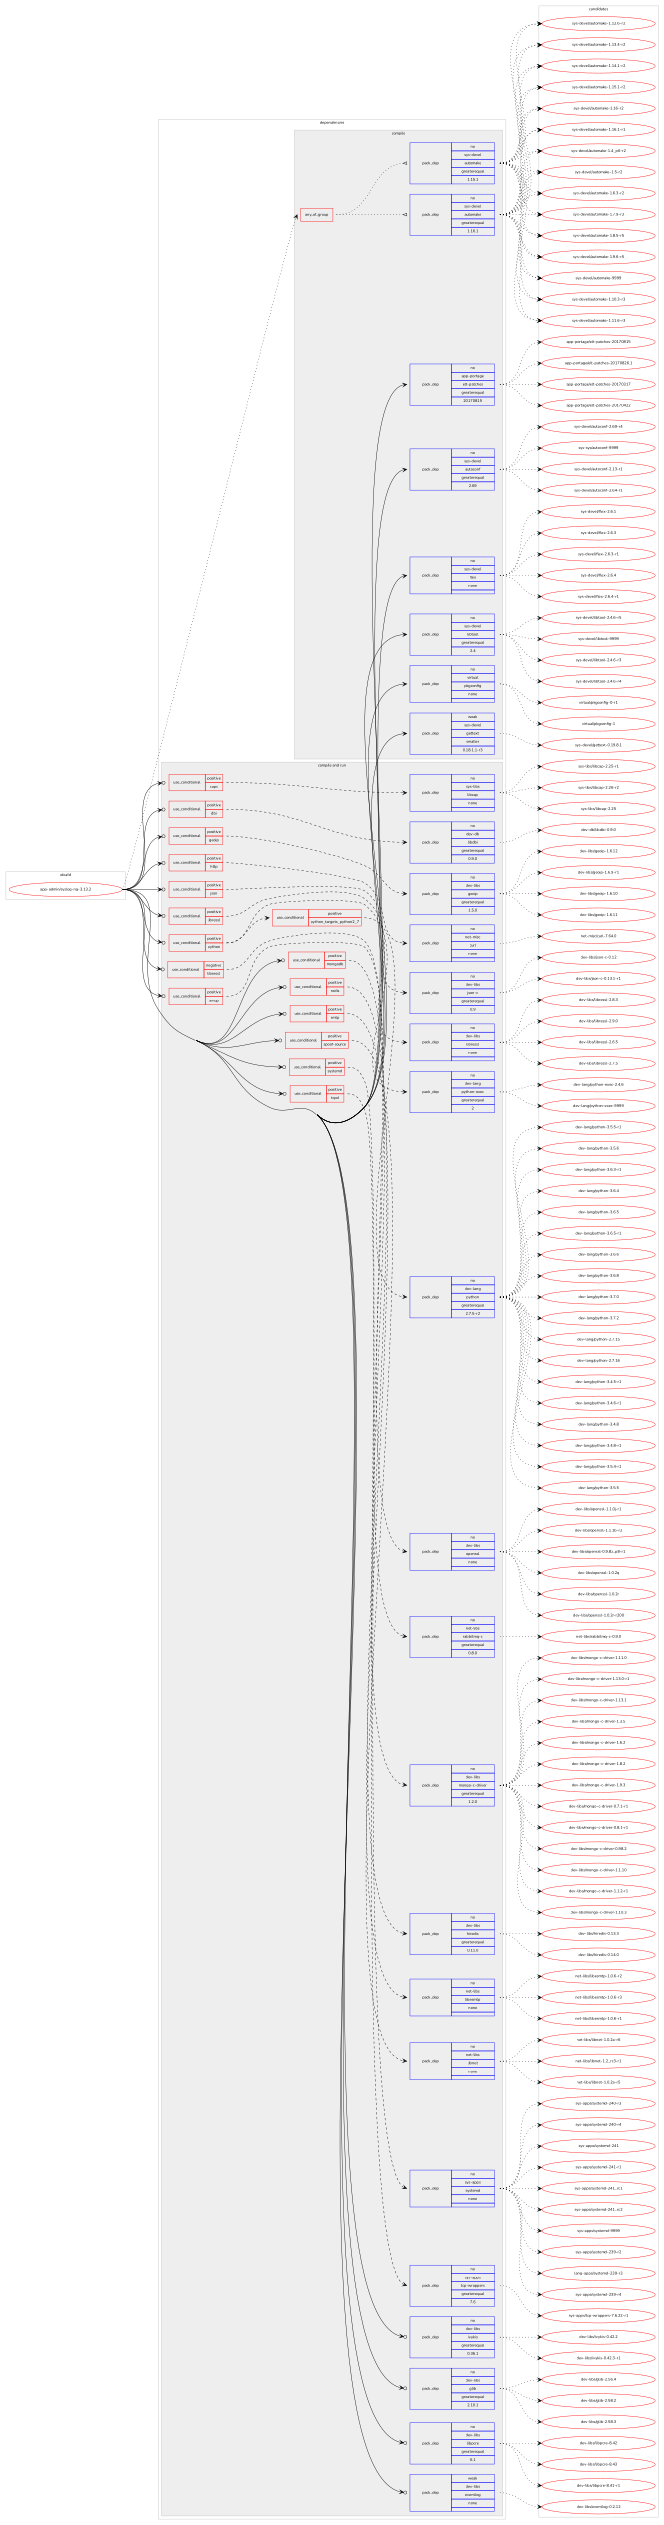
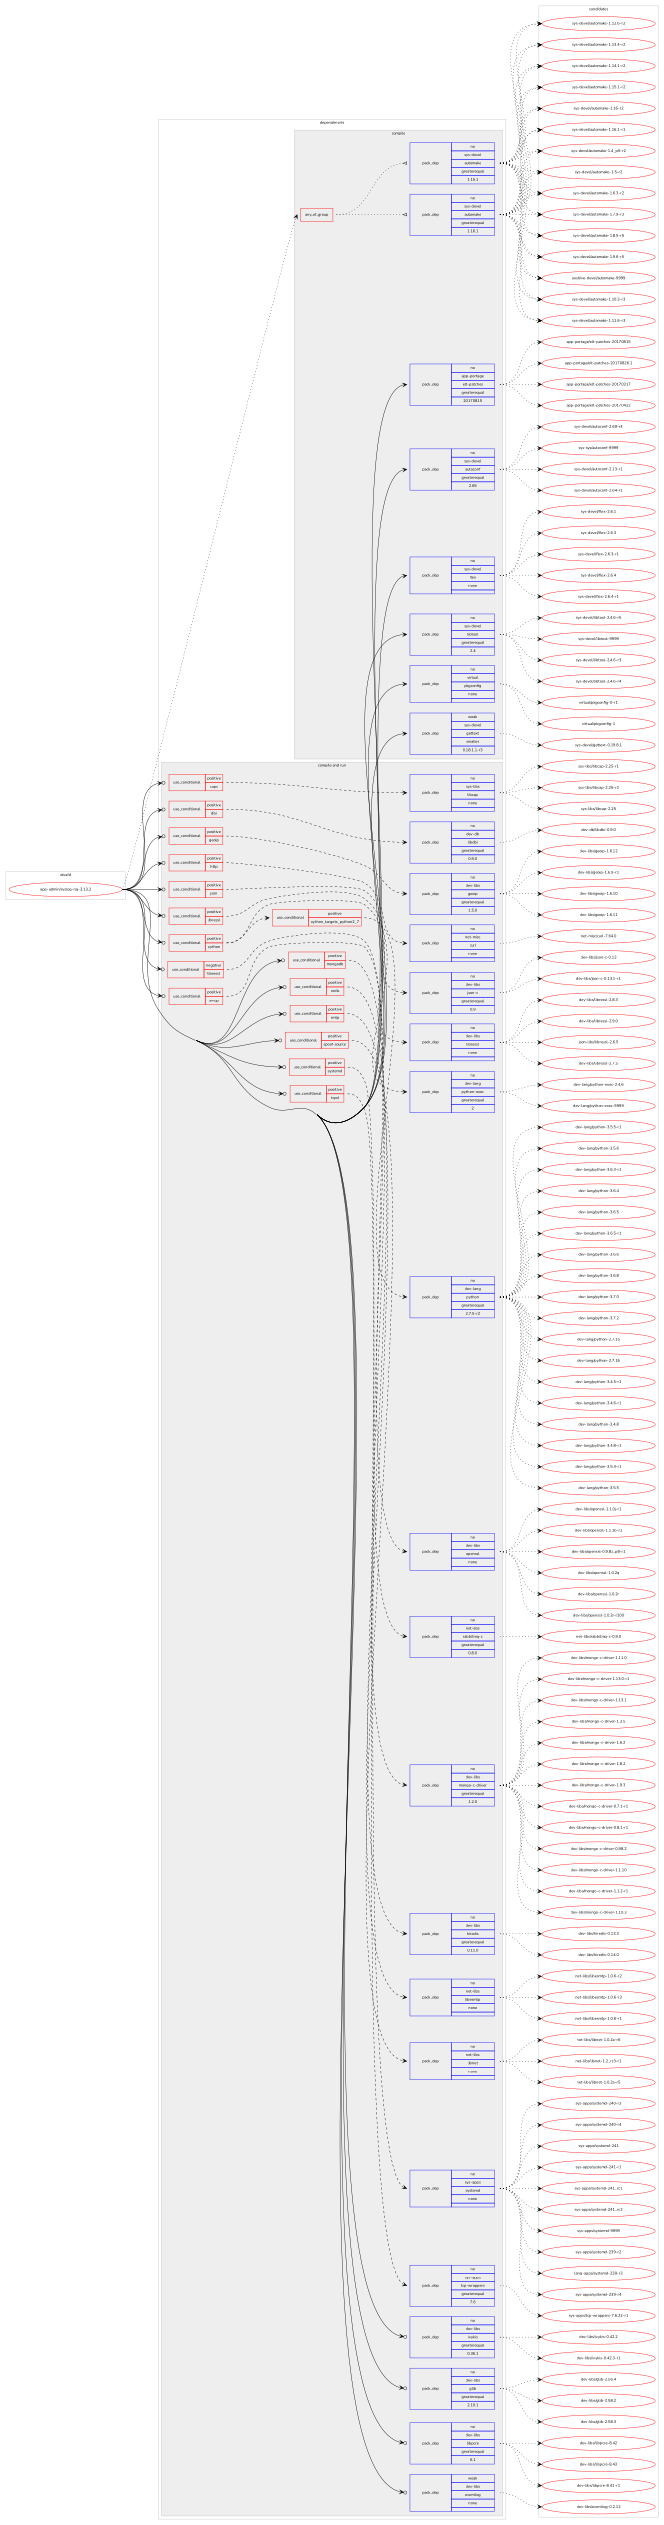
node "sys-devel/automake-9999": label "sys-devel/automake-9999" -> "positive-devel/automake-9999"
node "dev-libs/libressl-2.6.5": label "dev-libs/libressl-2.6.5" -> "json-libs/libressl-2.6.5"
